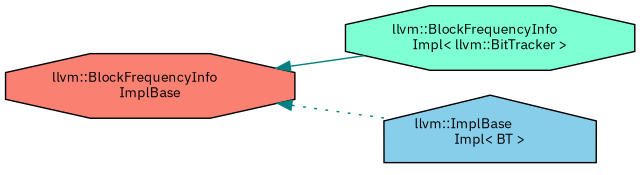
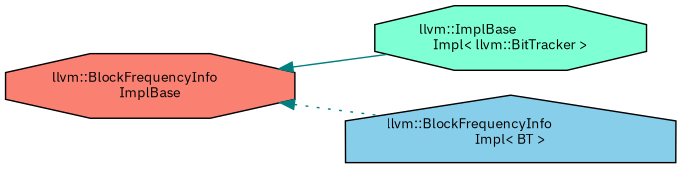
node "llvm::BlockFrequencyInfo Impl< llvm::BitTracker >": label "llvm::BlockFrequencyInfo Impl< llvm::BitTracker >" -> "llvm::ImplBase Impl< llvm::BitTracker >"
node "llvm::ImplBase Impl< BT >": label "llvm::ImplBase Impl< BT >" -> "llvm::BlockFrequencyInfo Impl< BT >"
